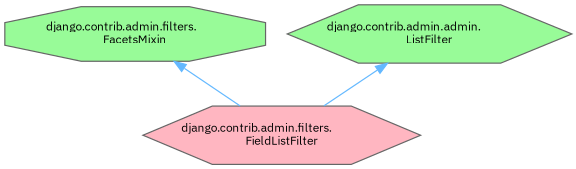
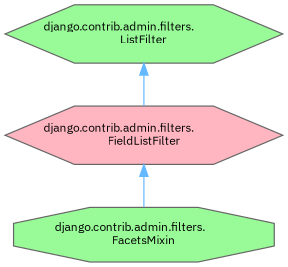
node "django.contrib.admin.admin. ListFilter": label "django.contrib.admin.admin. ListFilter" -> "django.contrib.admin.filters. ListFilter"
edge "django.contrib.admin.filters. FieldListFilter" -> "django.contrib.admin.filters. FacetsMixin": reversed
